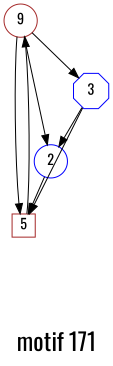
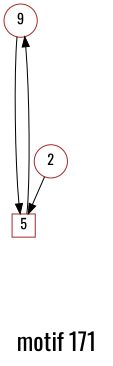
edge "9" -> "2": removed
node "3": removed
node "2": color blue -> brown
